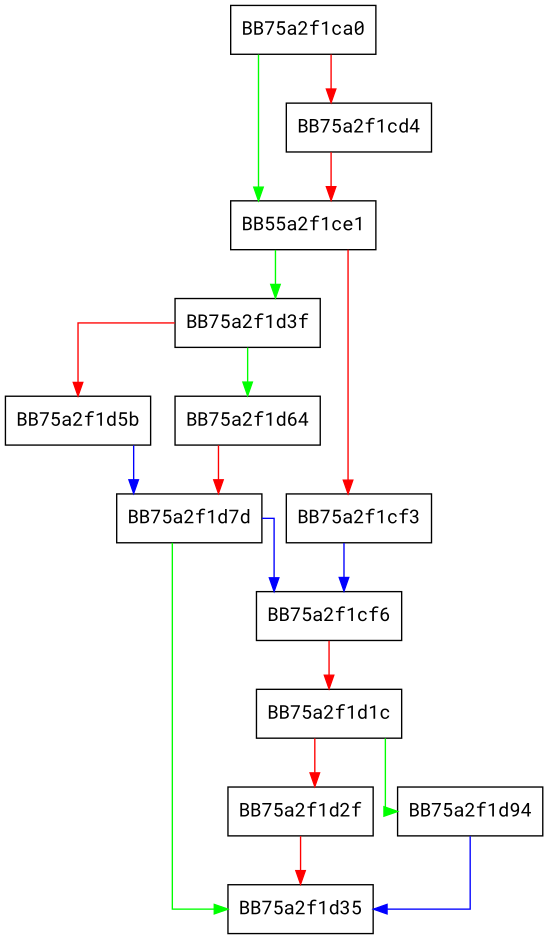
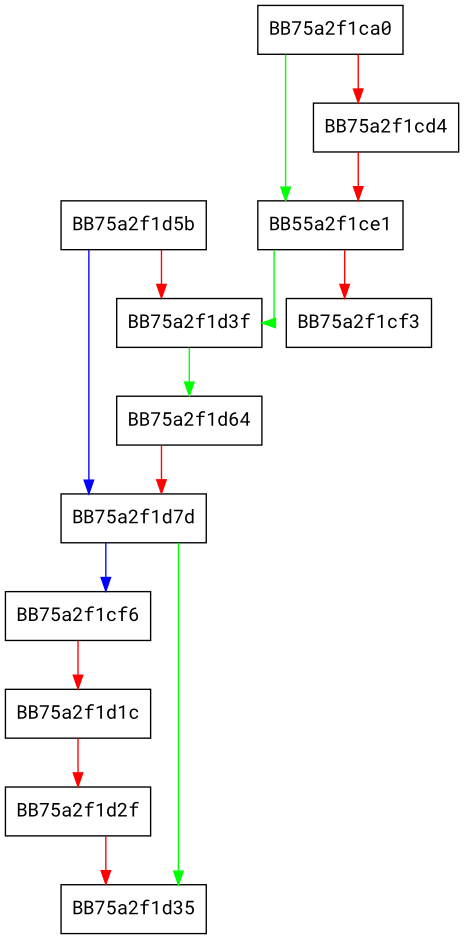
edge "BB75a2f1d3f" -> "BB75a2f1d5b": reversed
edge "BB75a2f1cf3" -> "BB75a2f1cf6": removed
node "BB75a2f1d94": removed
